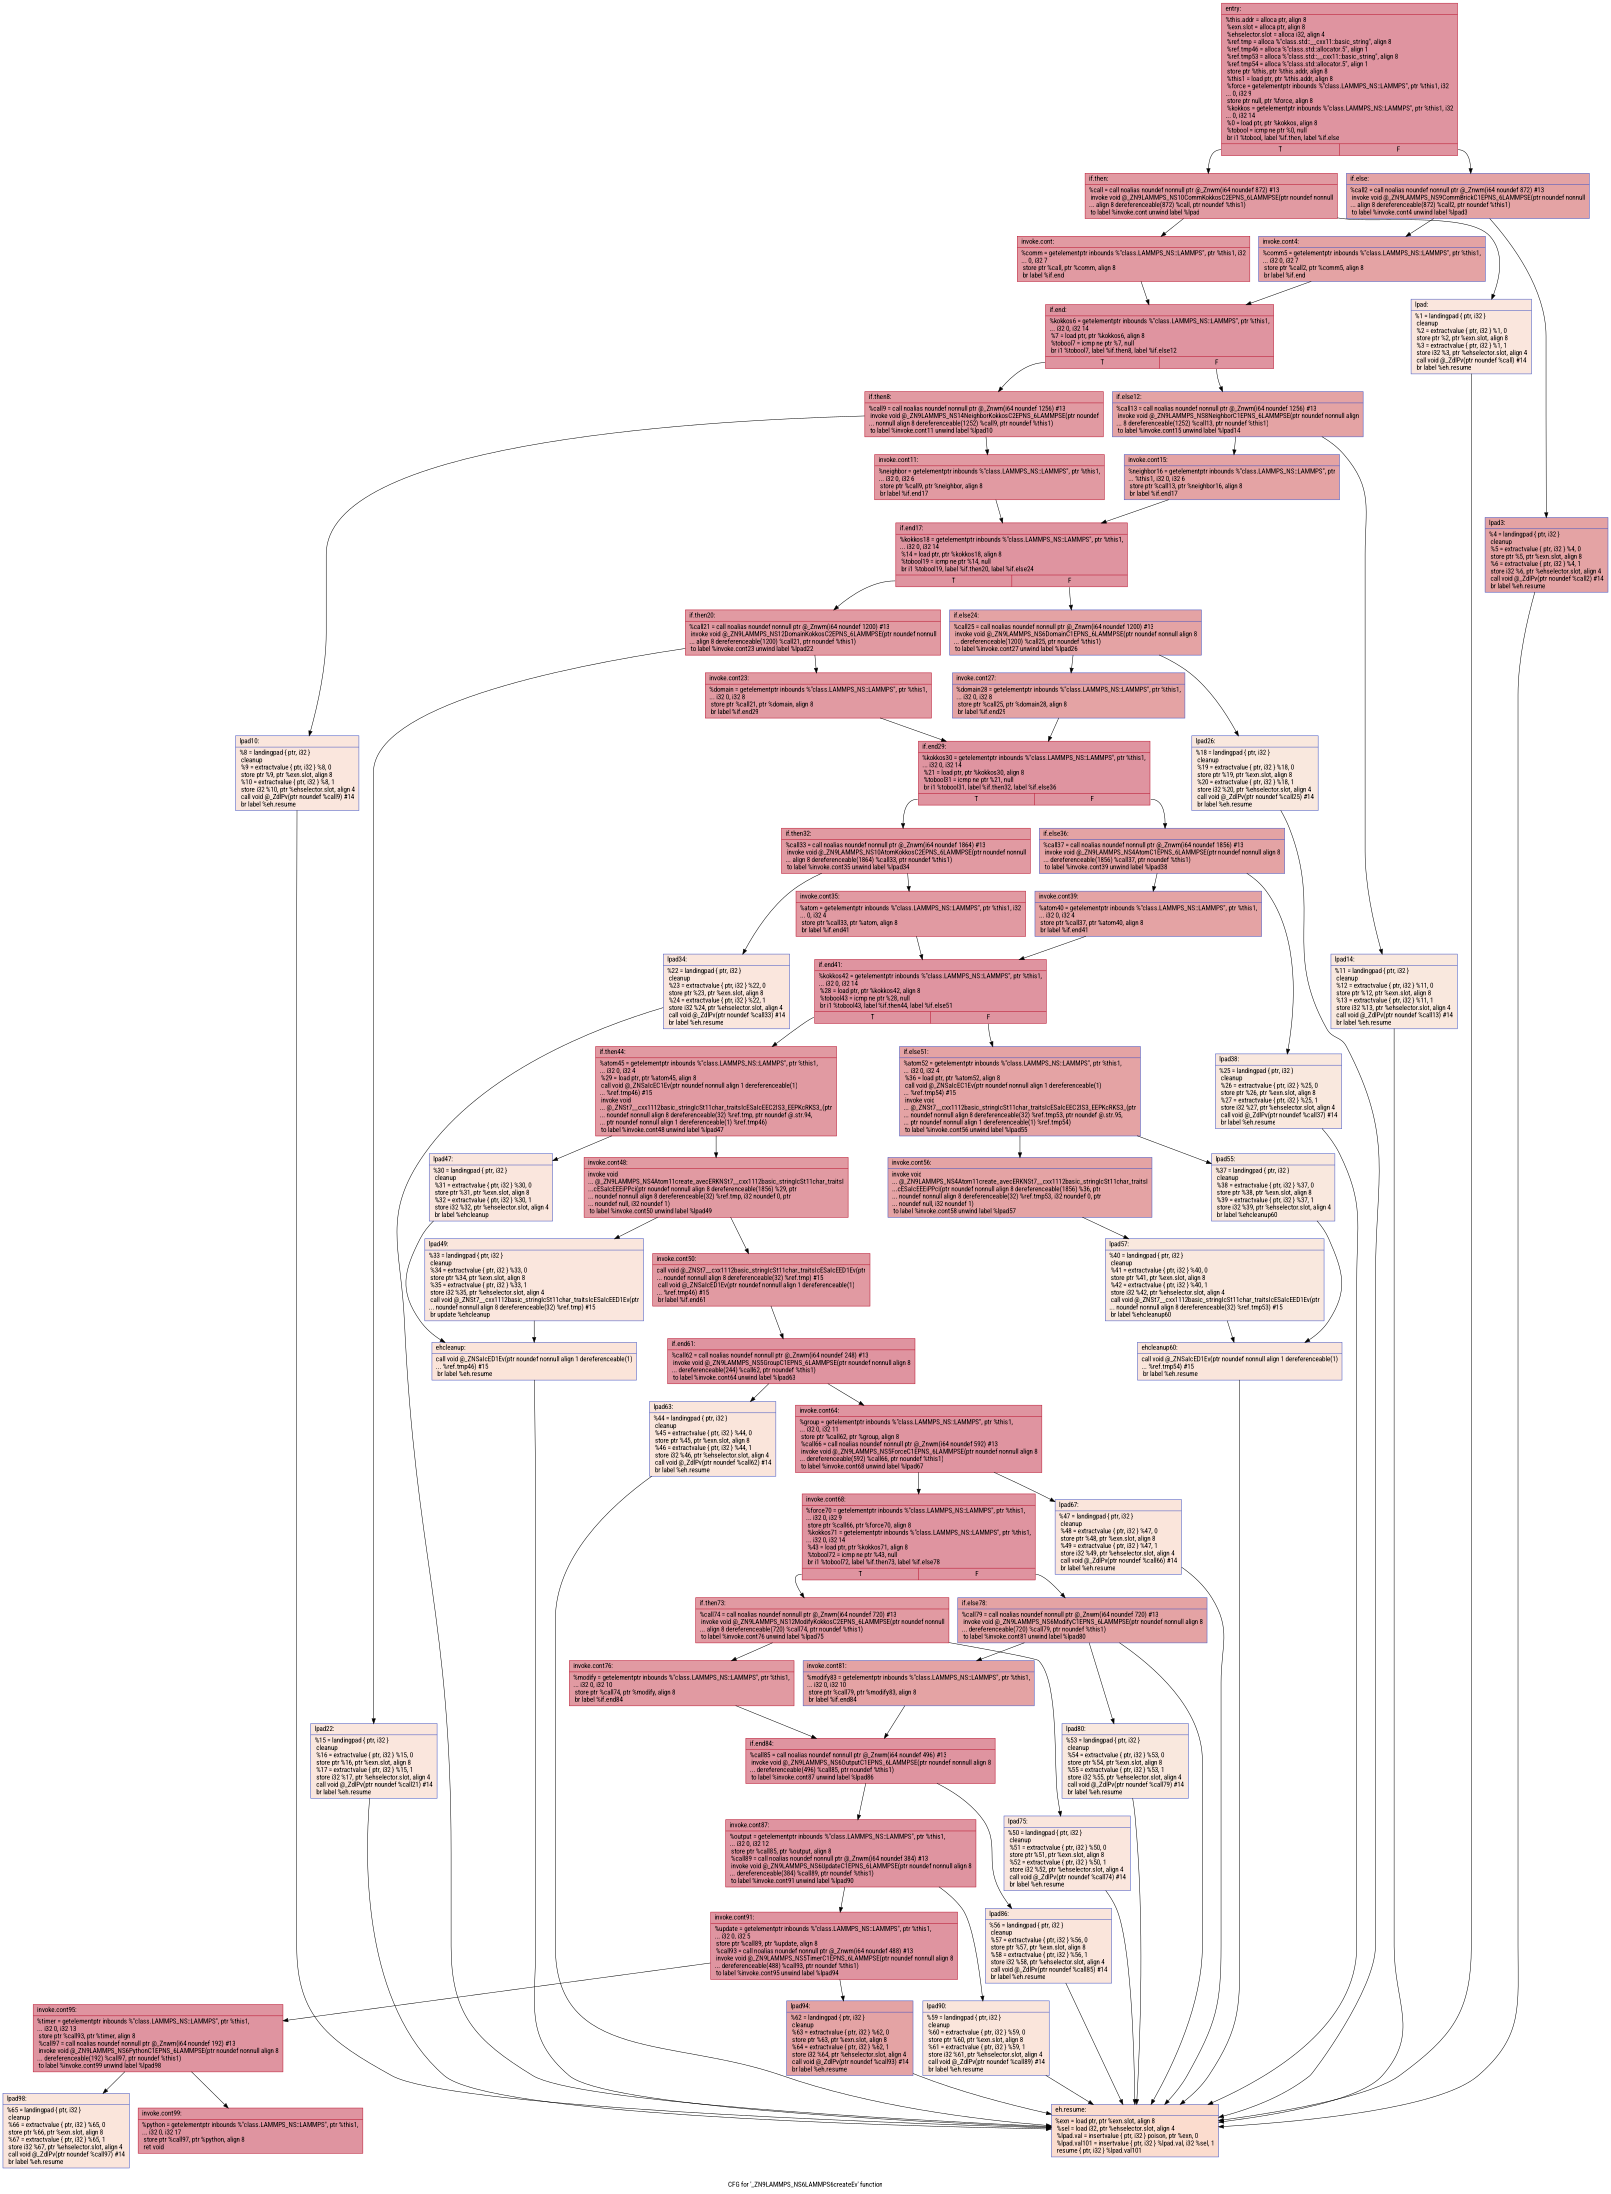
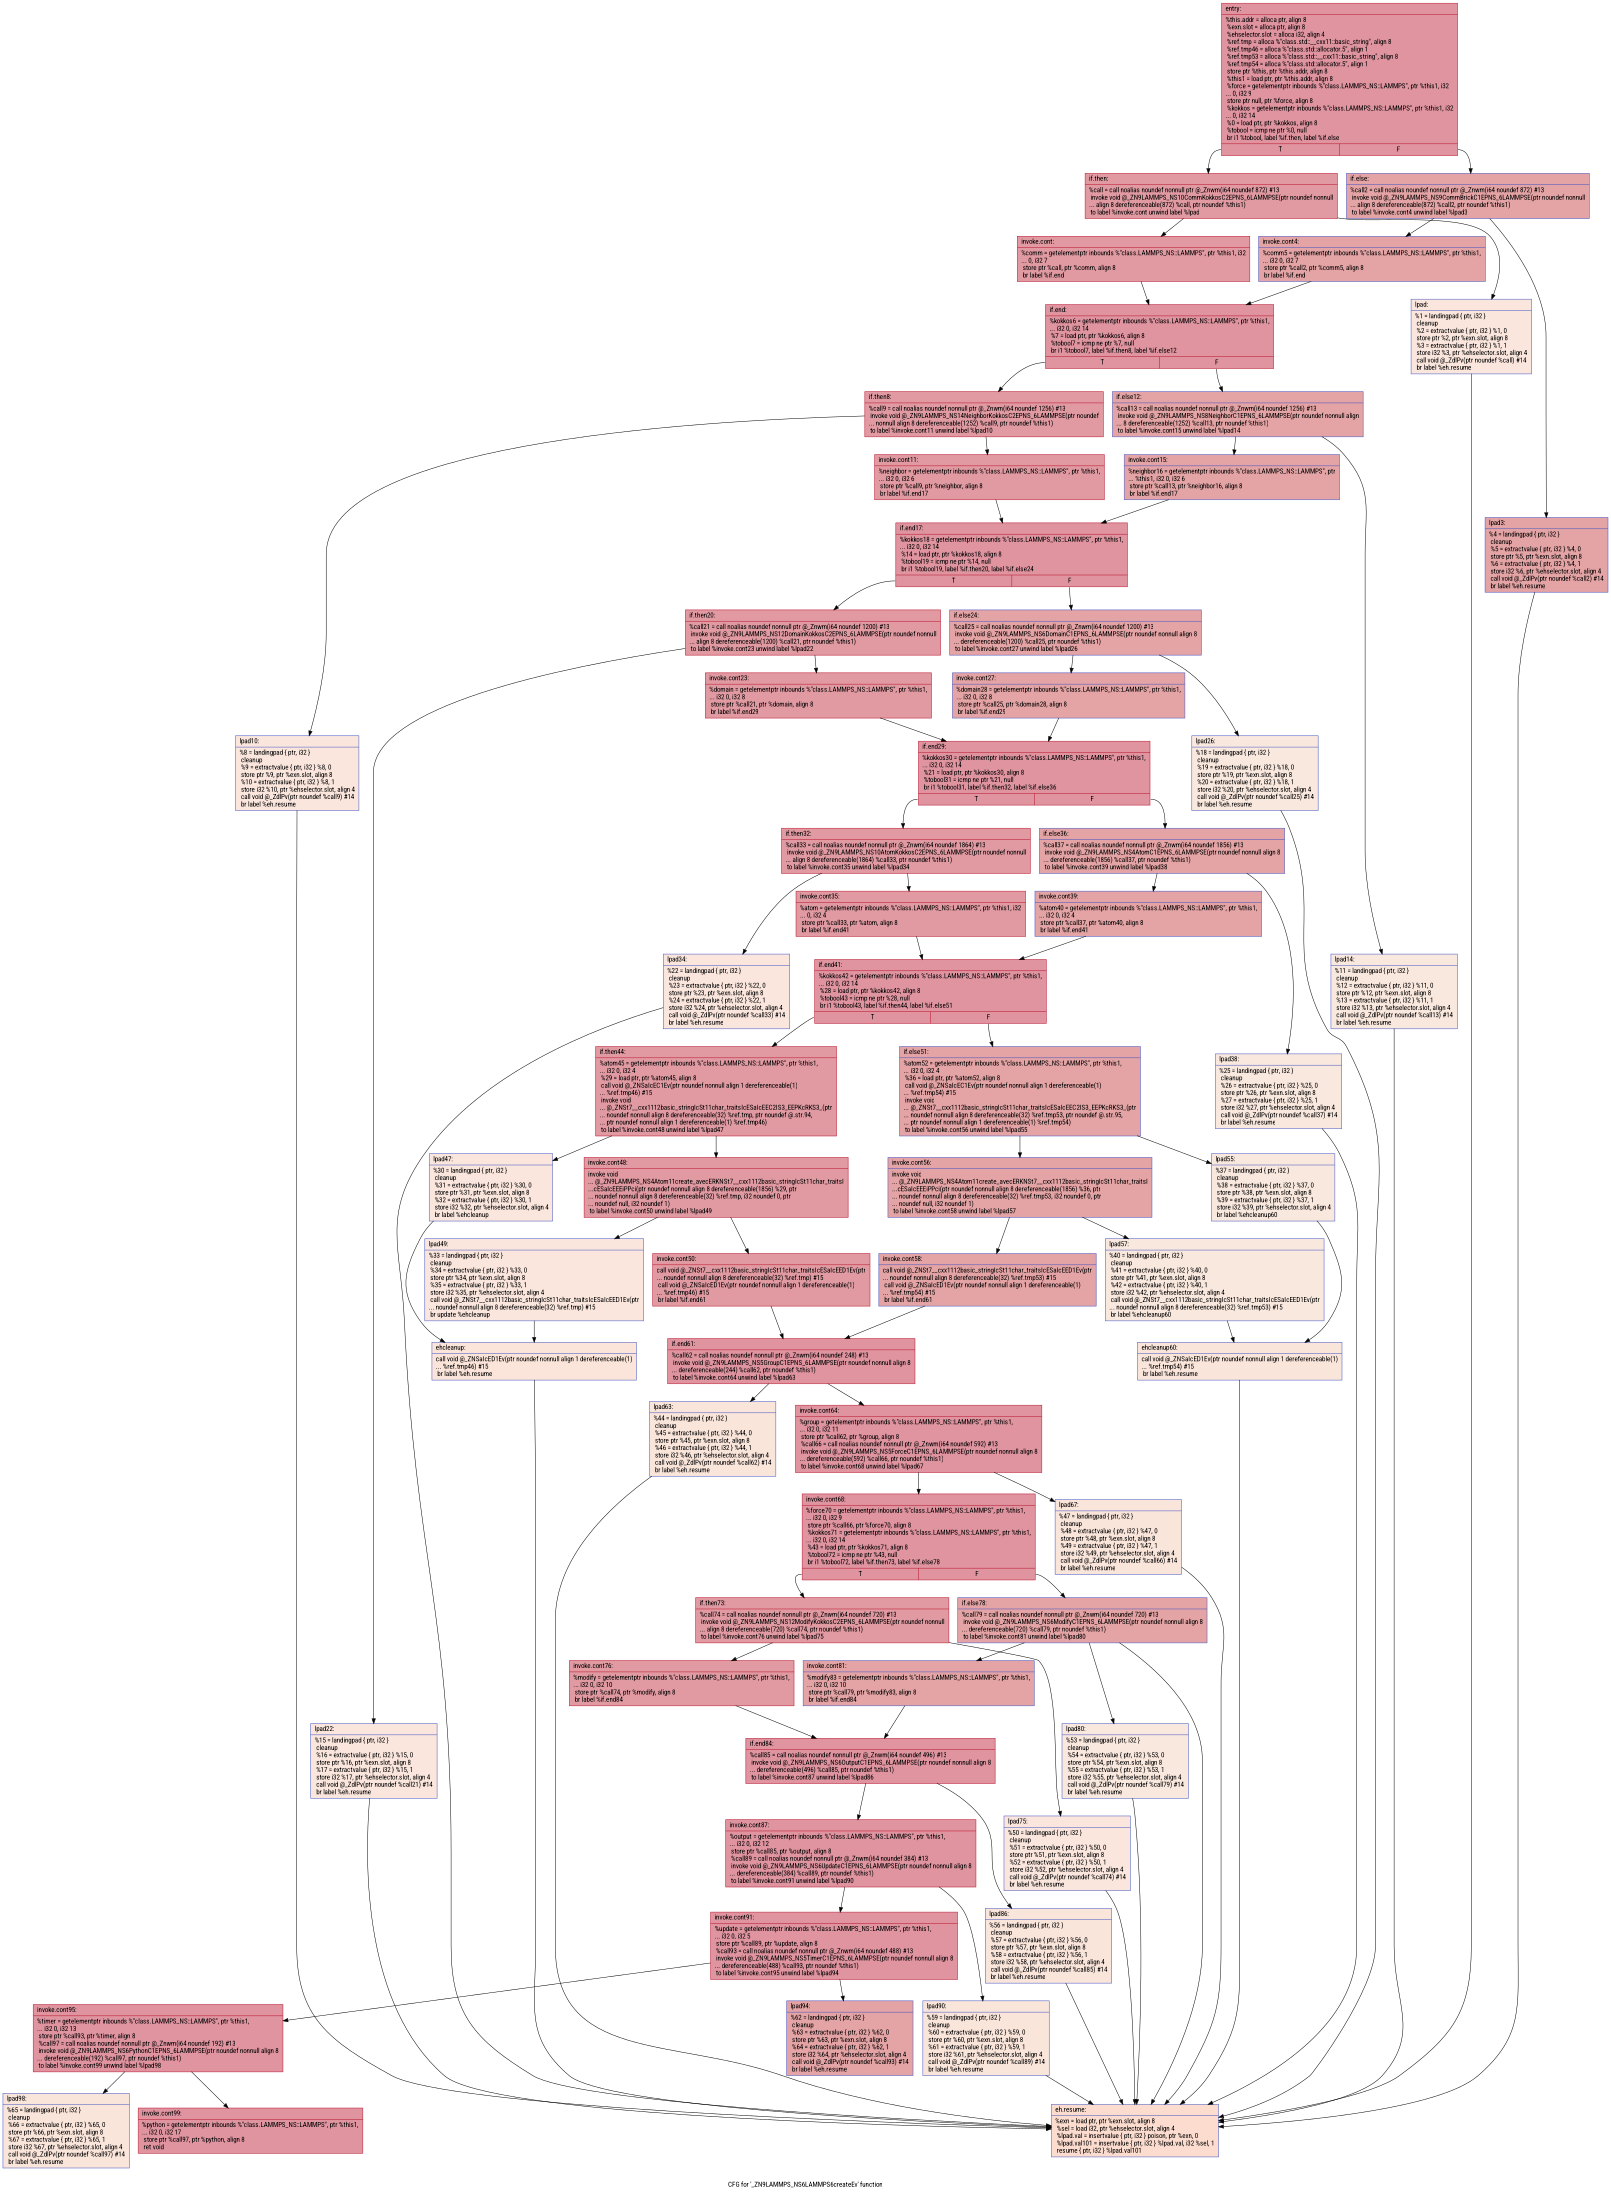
node "invoke.cont58:": added
edge "lpad94:" -> "eh.resume:": removed
